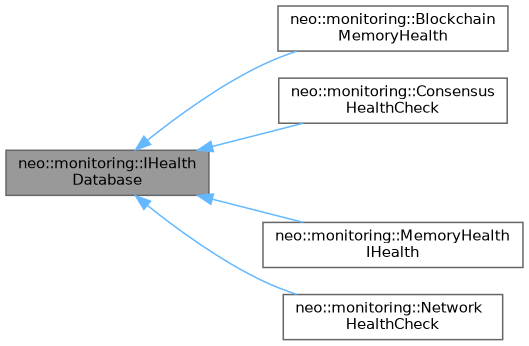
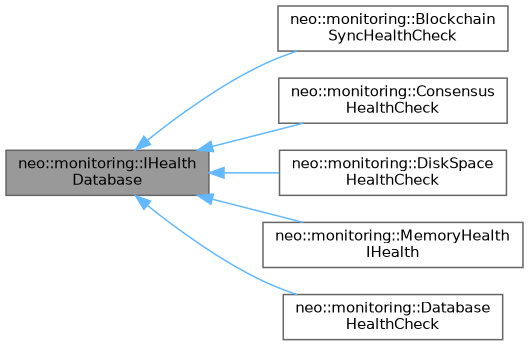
node "neo::monitoring::Blockchain MemoryHealth": label "neo::monitoring::Blockchain MemoryHealth" -> "neo::monitoring::Blockchain SyncHealthCheck"
node "neo::monitoring::DiskSpace HealthCheck": added
node "neo::monitoring::Network HealthCheck": label "neo::monitoring::Network HealthCheck" -> "neo::monitoring::Database HealthCheck"
